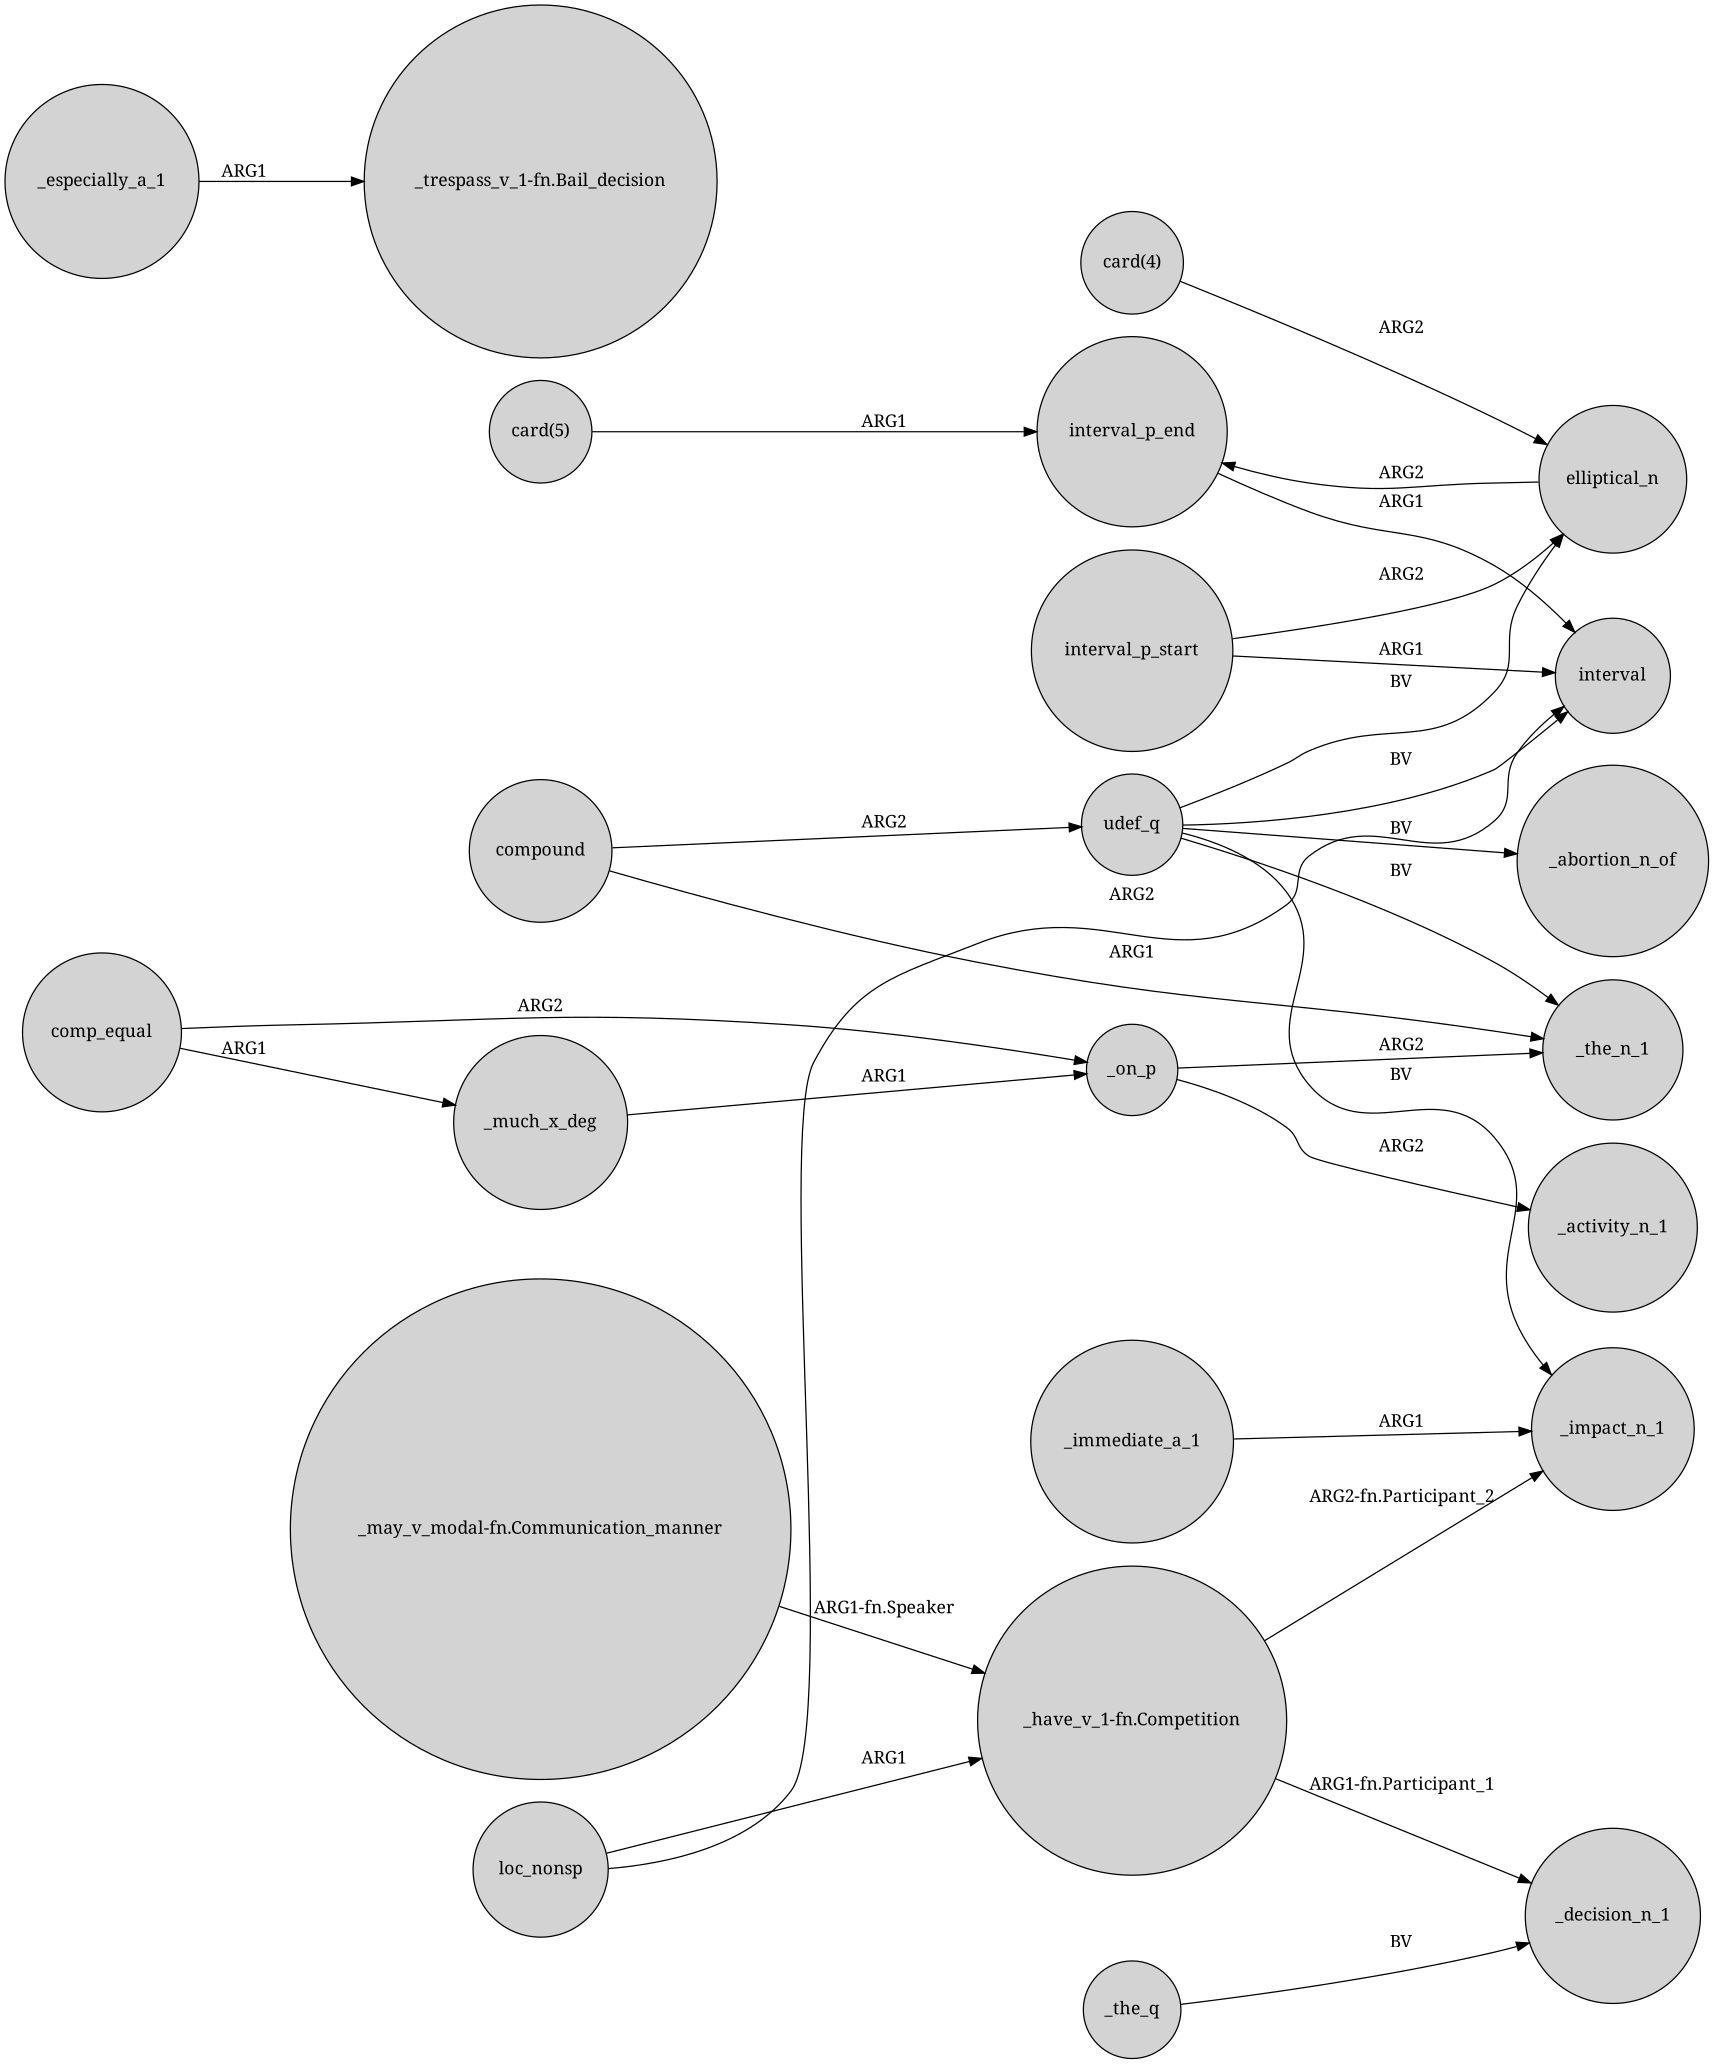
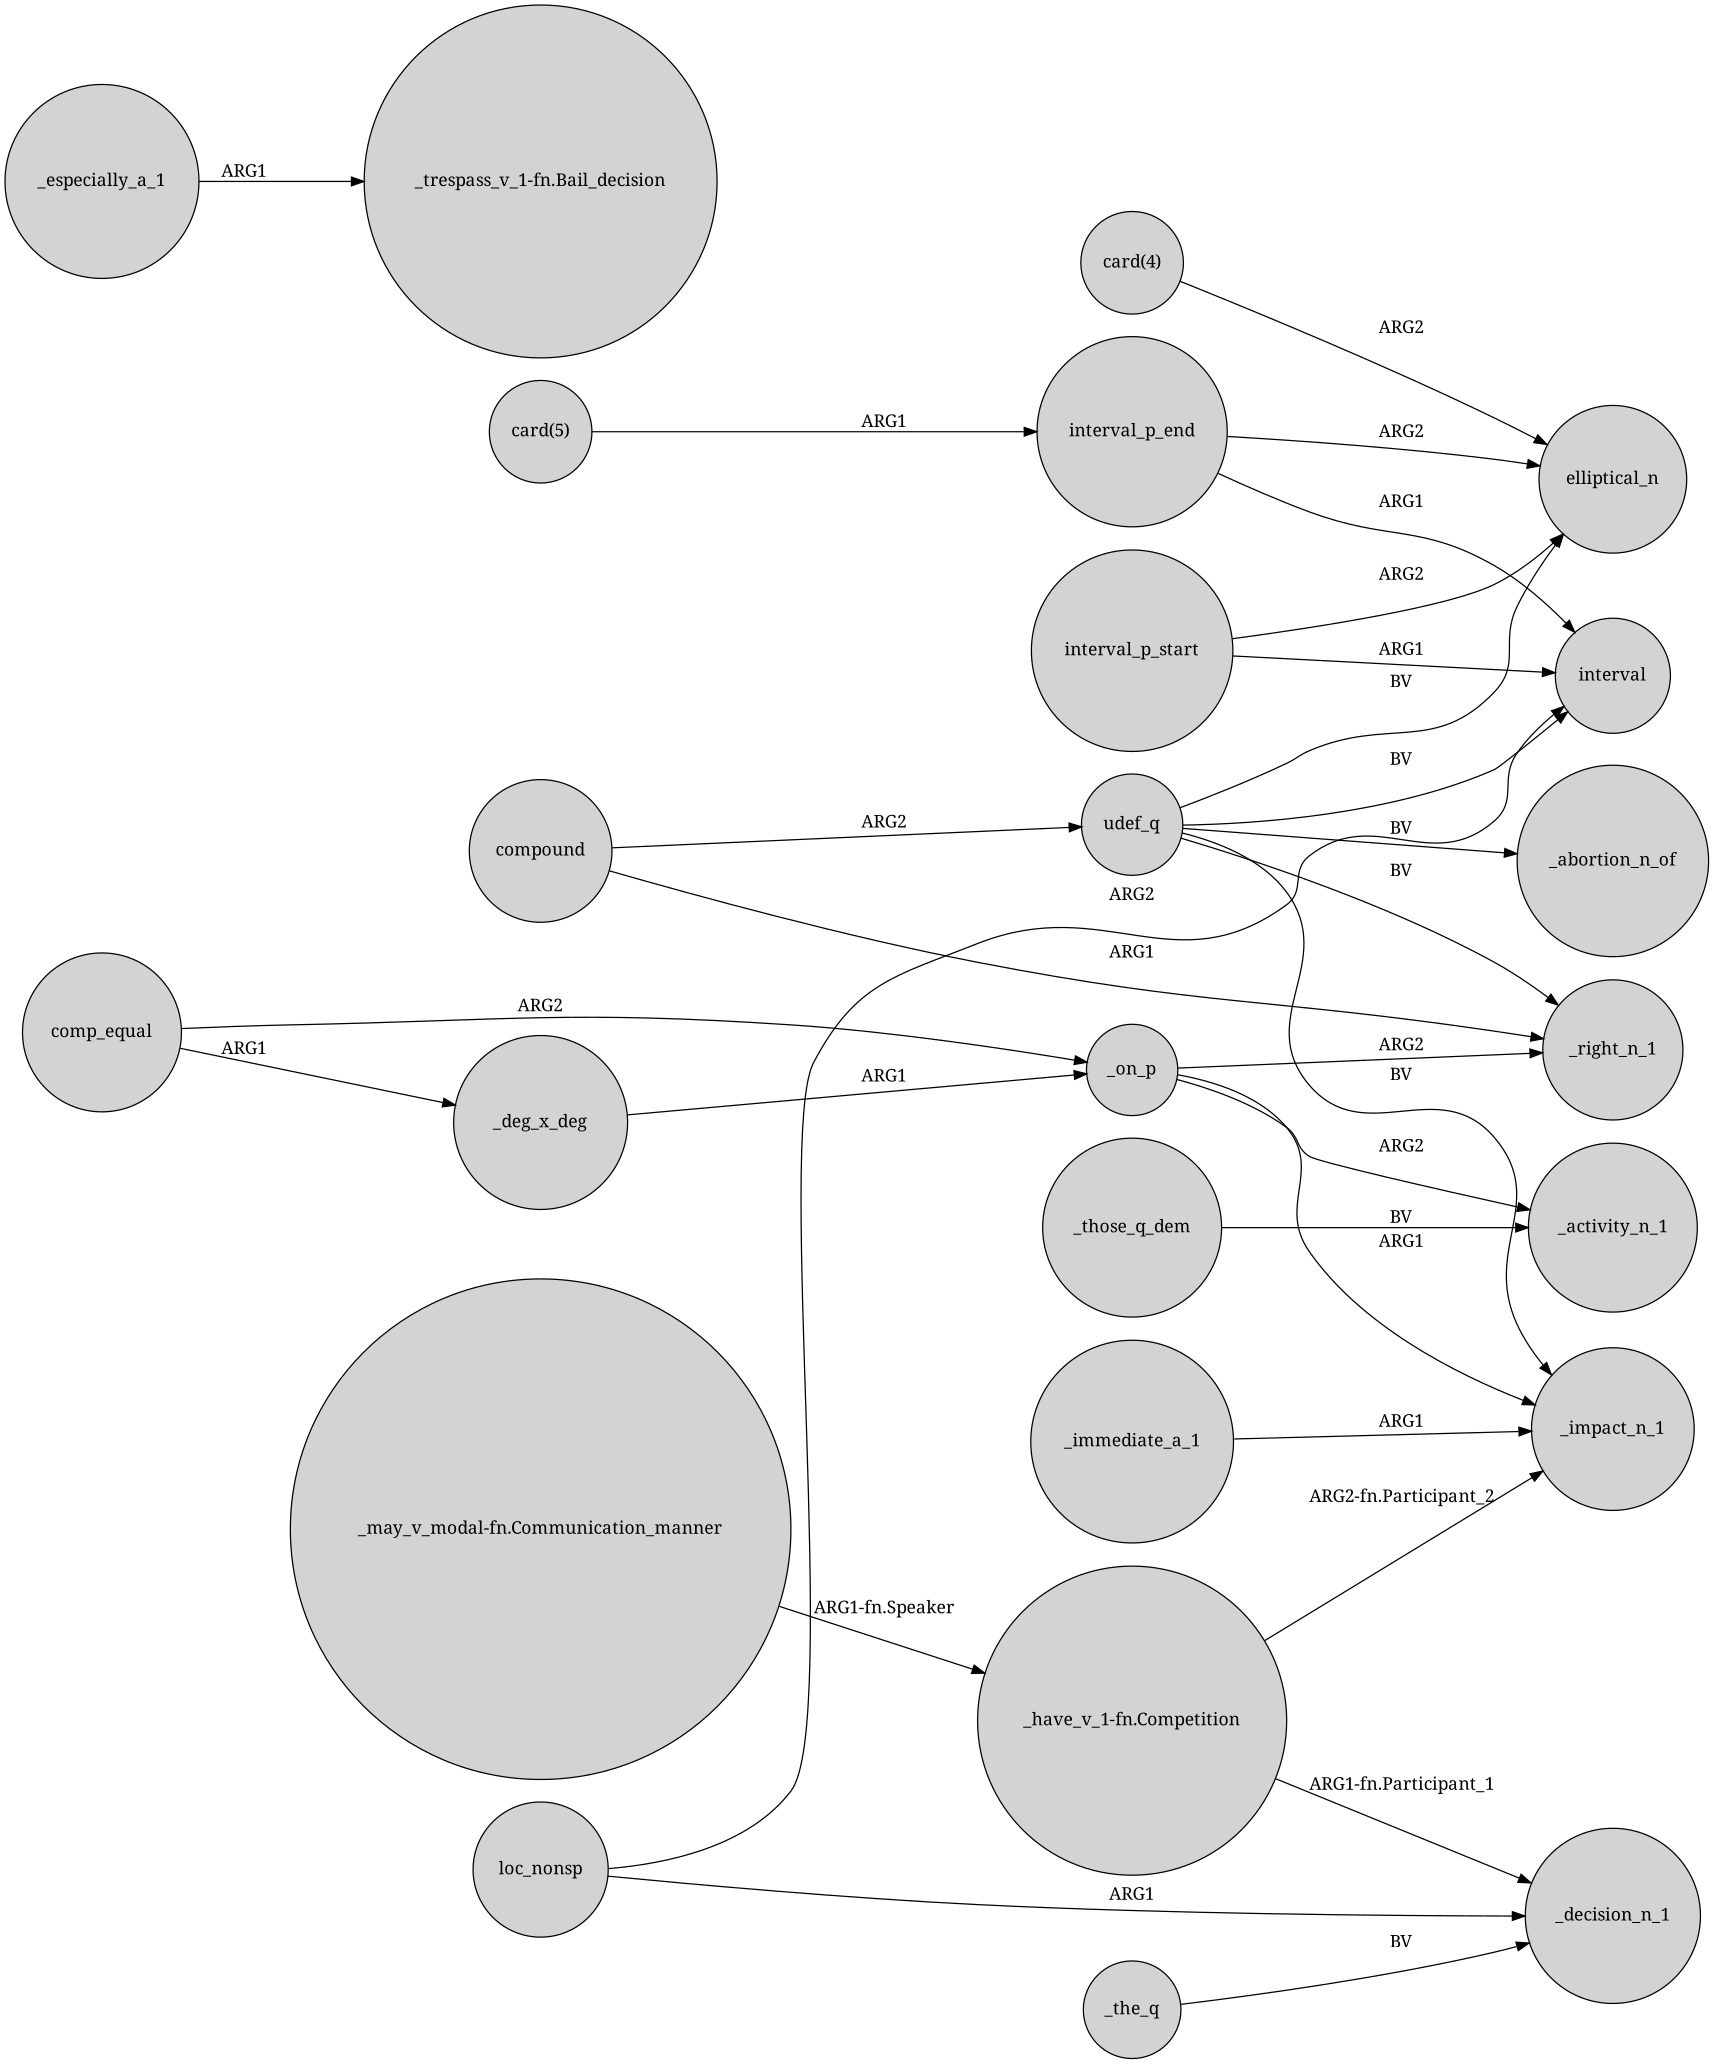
edge "elliptical_n" -> "interval_p_end": reversed
node "_the_n_1": label "_the_n_1" -> "_right_n_1"
node "_much_x_deg": label "_much_x_deg" -> "_deg_x_deg"
node "_those_q_dem": added
edge "_on_p" -> "_impact_n_1": added, label "ARG1"
edge "loc_nonsp" -> "_have_v_1-fn.Competition": now "loc_nonsp" -> "_decision_n_1"
